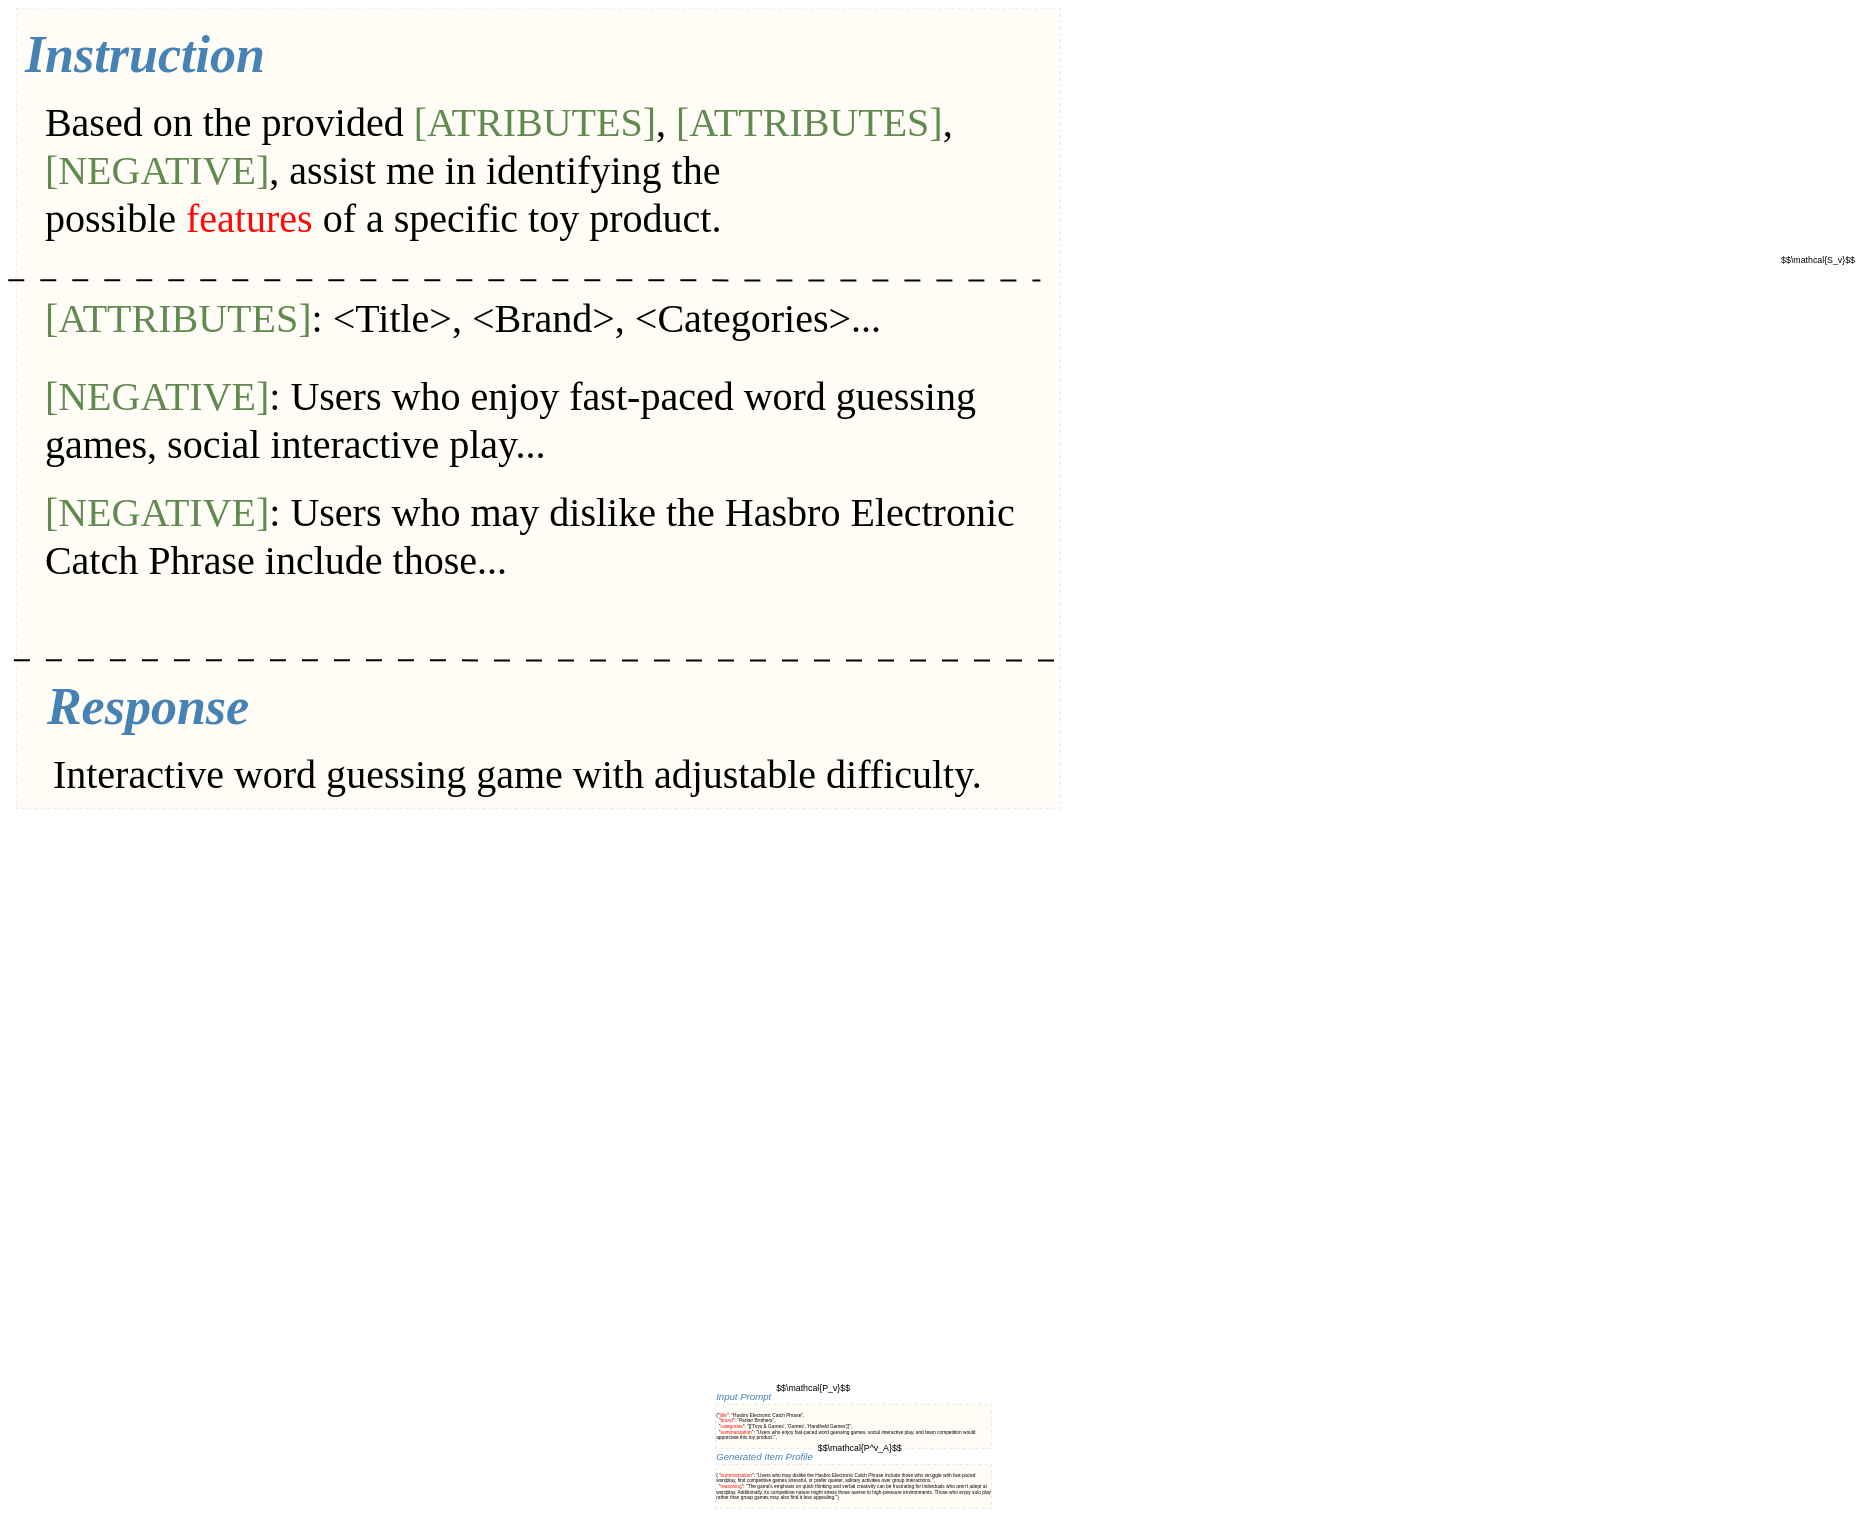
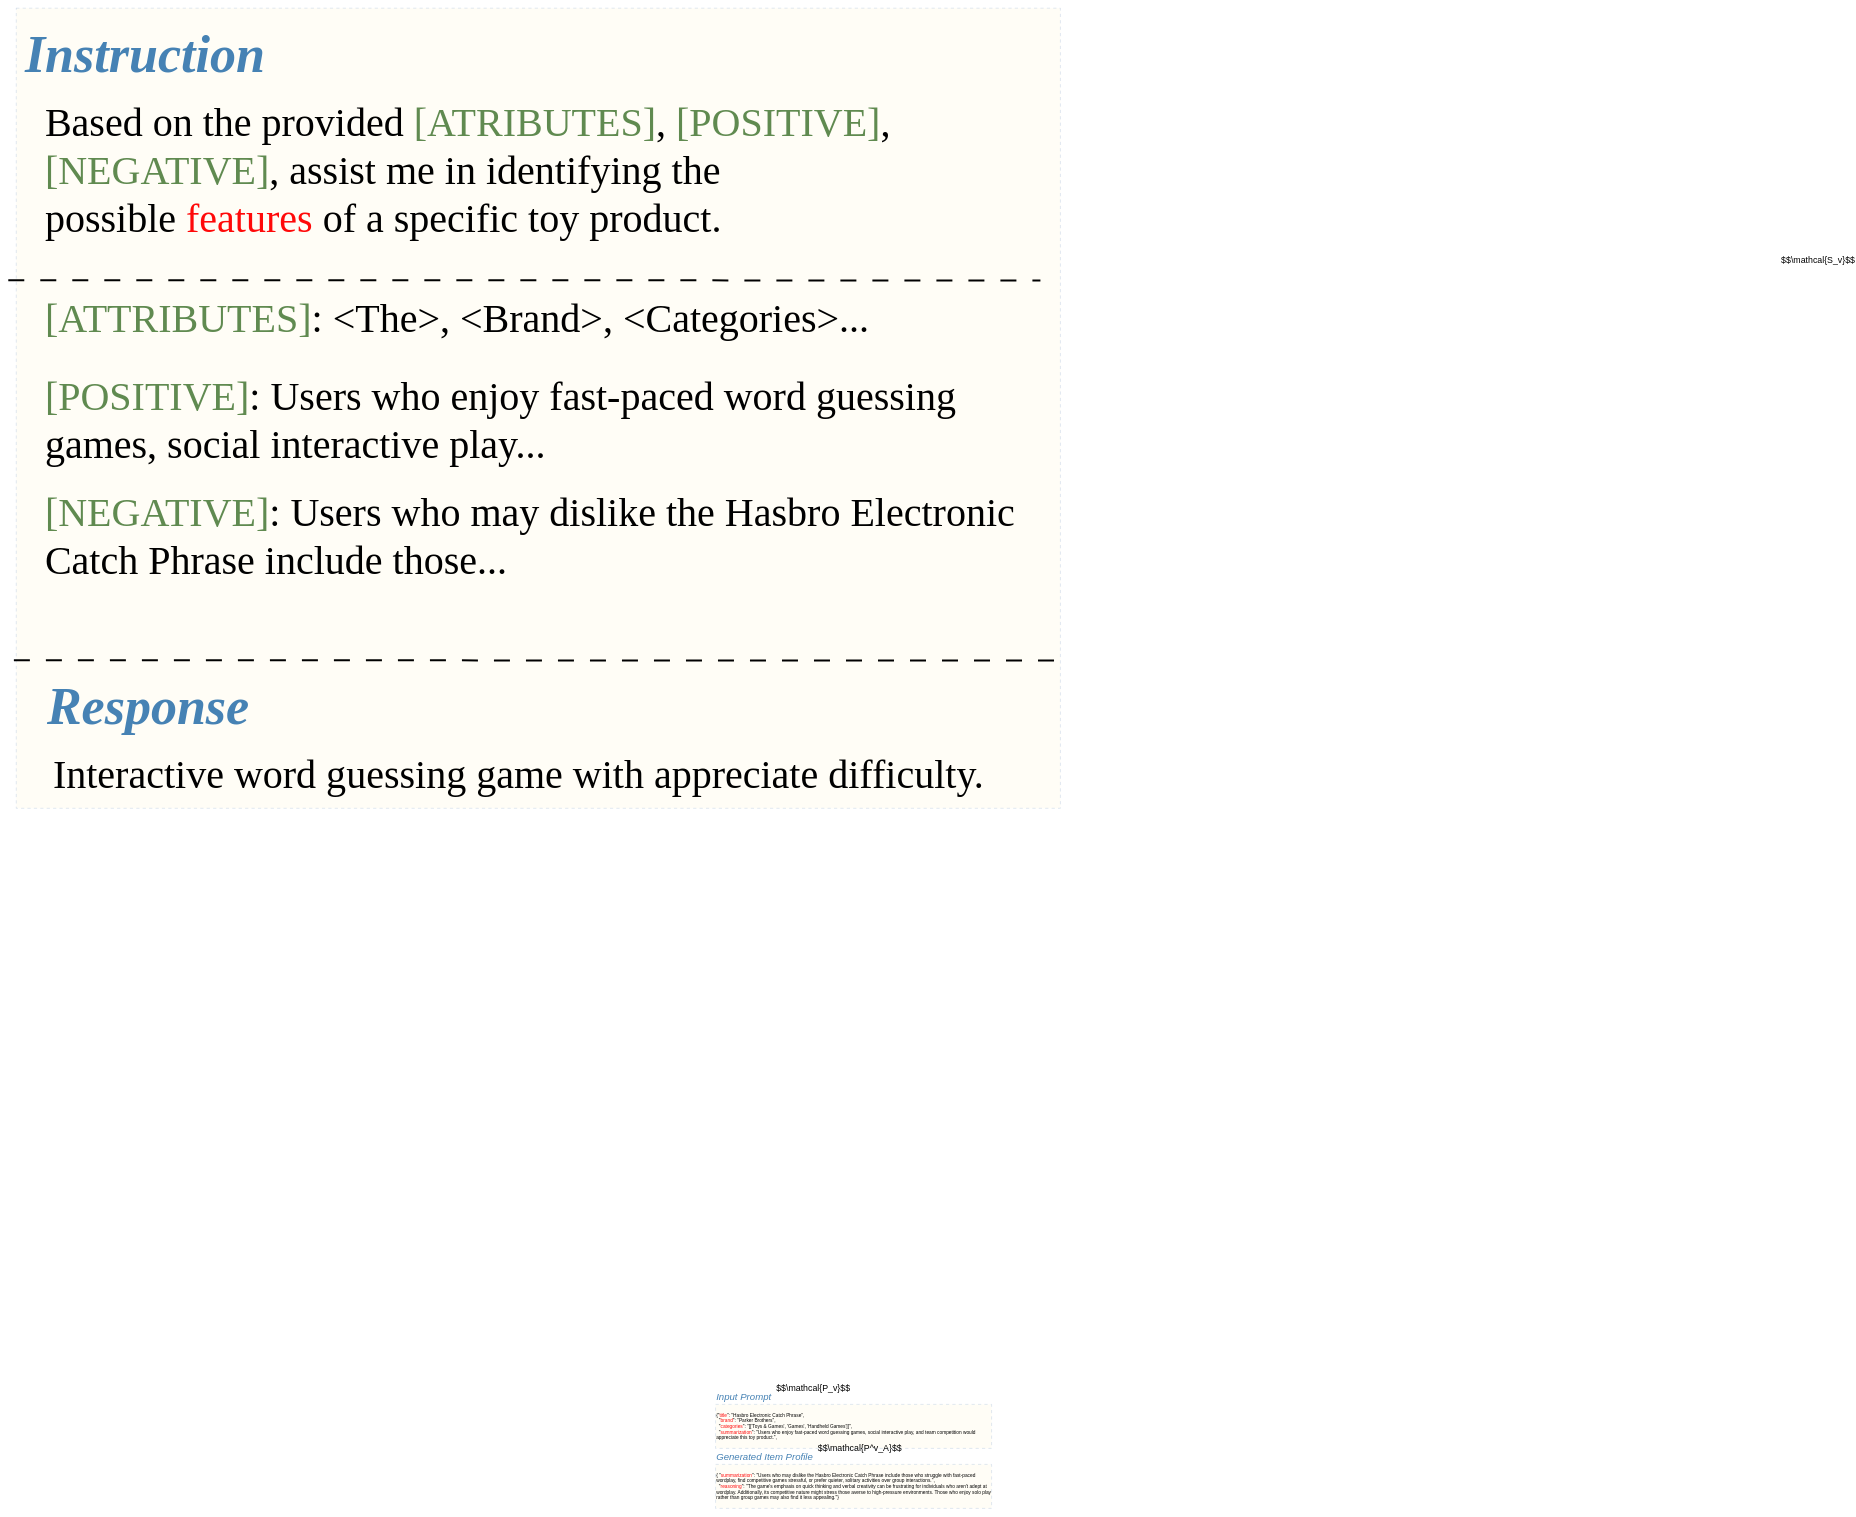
node "Based on the provided [ATRIBUTES], [ATTRIBUTES], [NEGATIVE], assist me in identifying the possible features of a specific toy product.": label "Based on the provided [ATRIBUTES], [ATTRIBUTES], [NEGATIVE], assist me in identifying the possible features of a specific toy product." -> "Based on the provided [ATRIBUTES], [POSITIVE], [NEGATIVE], assist me in identifying the possible features of a specific toy product."
node "[ATTRIBUTES]: <Title>, <Brand>, <Categories>...": label "[ATTRIBUTES]: <Title>, <Brand>, <Categories>..." -> "[ATTRIBUTES]: <The>, <Brand>, <Categories>..."
node "[NEGATIVE]: Users who enjoy fast-paced word guessing games, social interactive play...": label "[NEGATIVE]: Users who enjoy fast-paced word guessing games, social interactive play..." -> "[POSITIVE]: Users who enjoy fast-paced word guessing games, social interactive play..."
node "Interactive word guessing game with adjustable difficulty.": label "Interactive word guessing game with adjustable difficulty." -> "Interactive word guessing game with appreciate difficulty."
